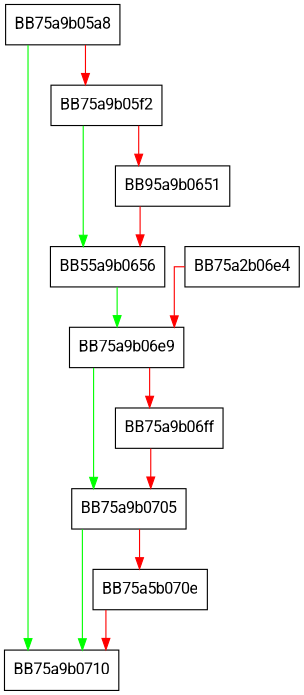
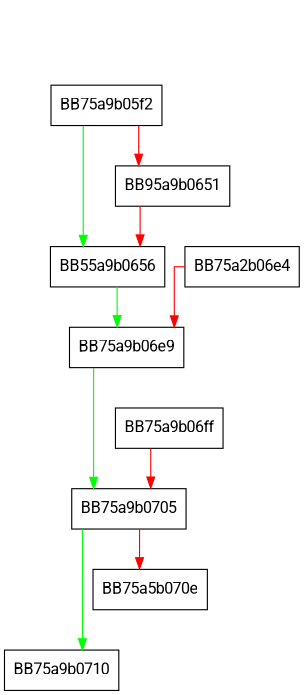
node "BB75a9b05a8": removed
edge "BB75a9b06e9" -> "BB75a9b06ff": removed
edge "BB75a5b070e" -> "BB75a9b0710": removed
